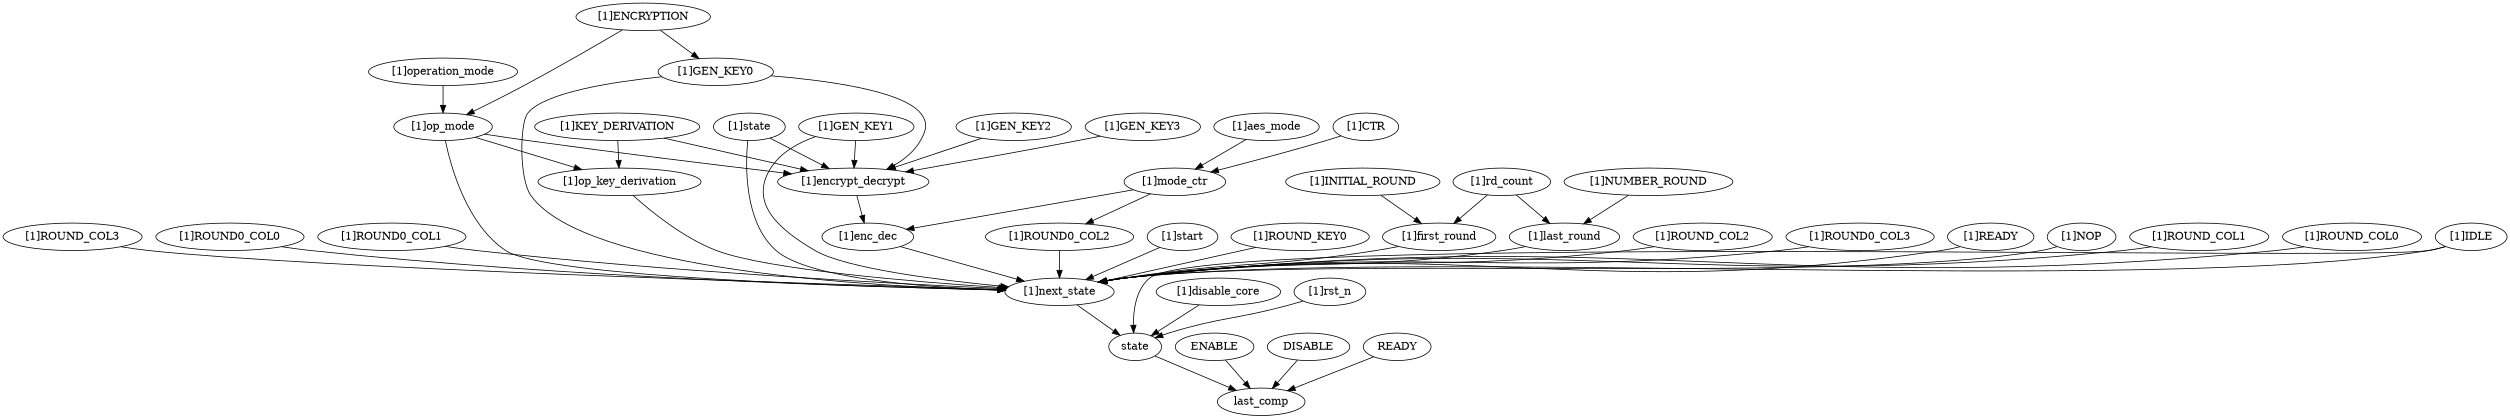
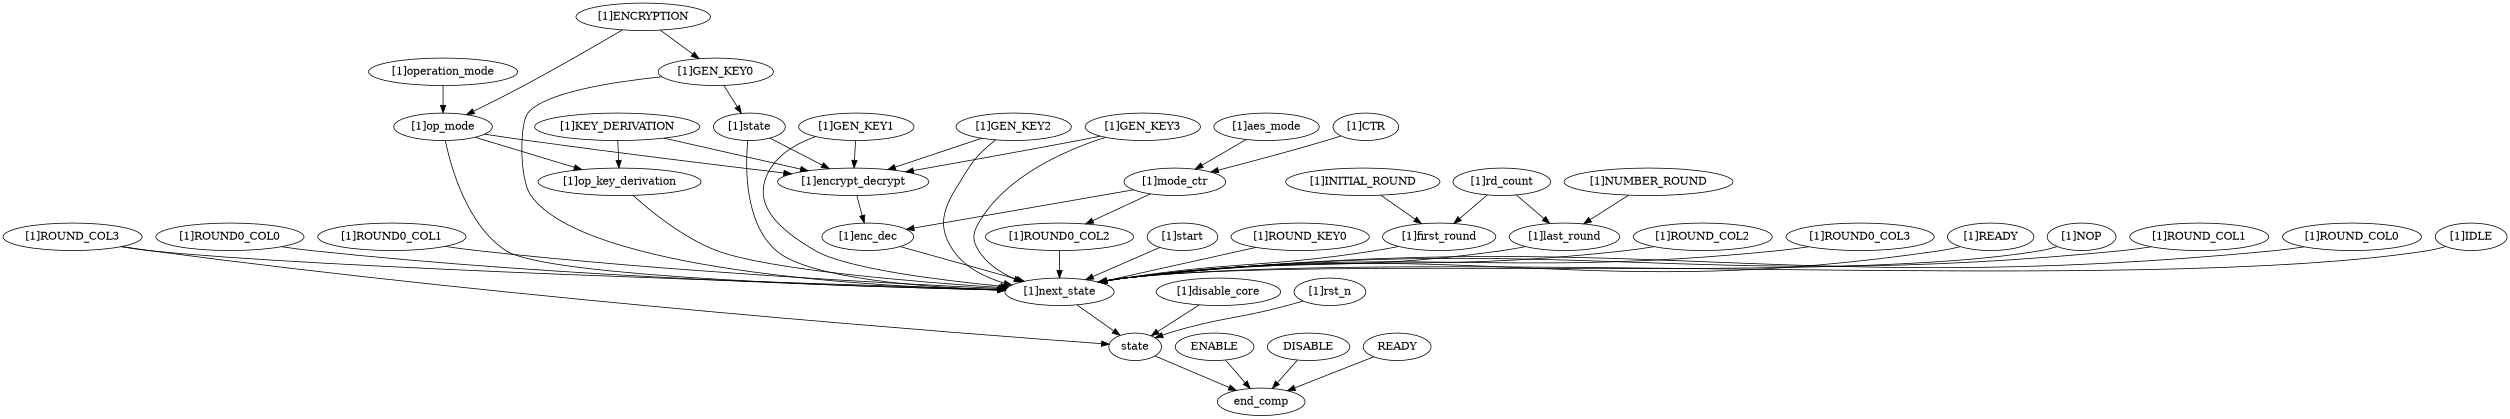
edge "[1]GEN_KEY0" -> "[1]encrypt_decrypt": now "[1]GEN_KEY0" -> "[1]state"
edge "[1]GEN_KEY3" -> "[1]next_state": added
edge "[1]GEN_KEY2" -> "[1]next_state": added
edge "[1]IDLE" -> "state": now "[1]ROUND_COL3" -> "state"
node "last_comp": label "last_comp" -> "end_comp"
